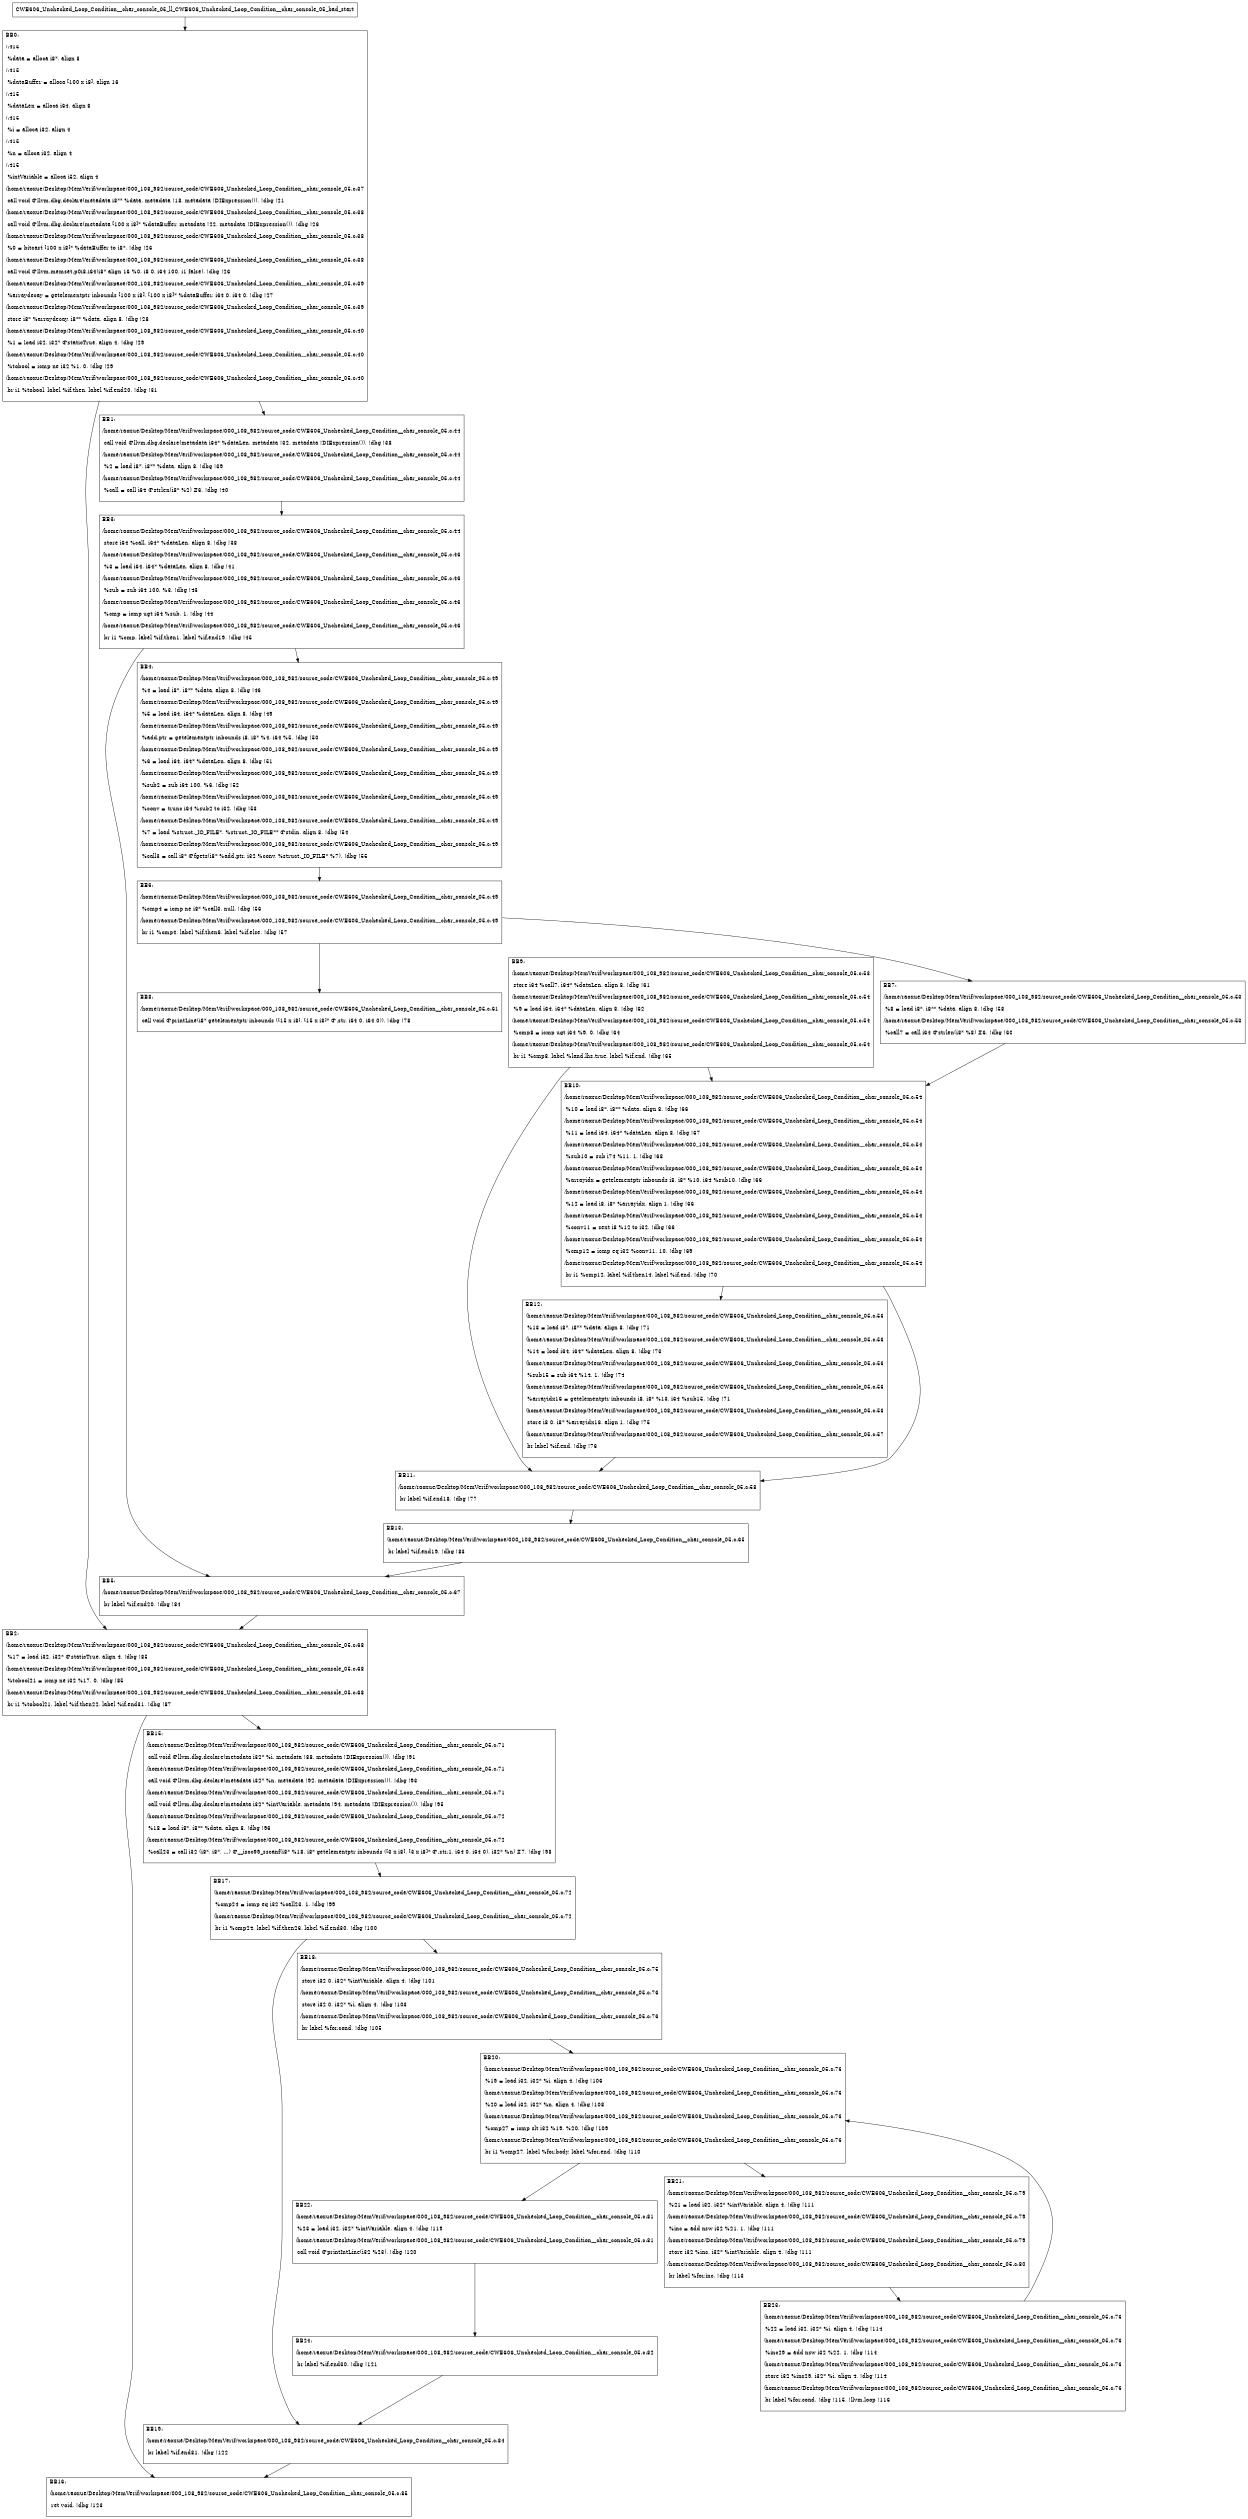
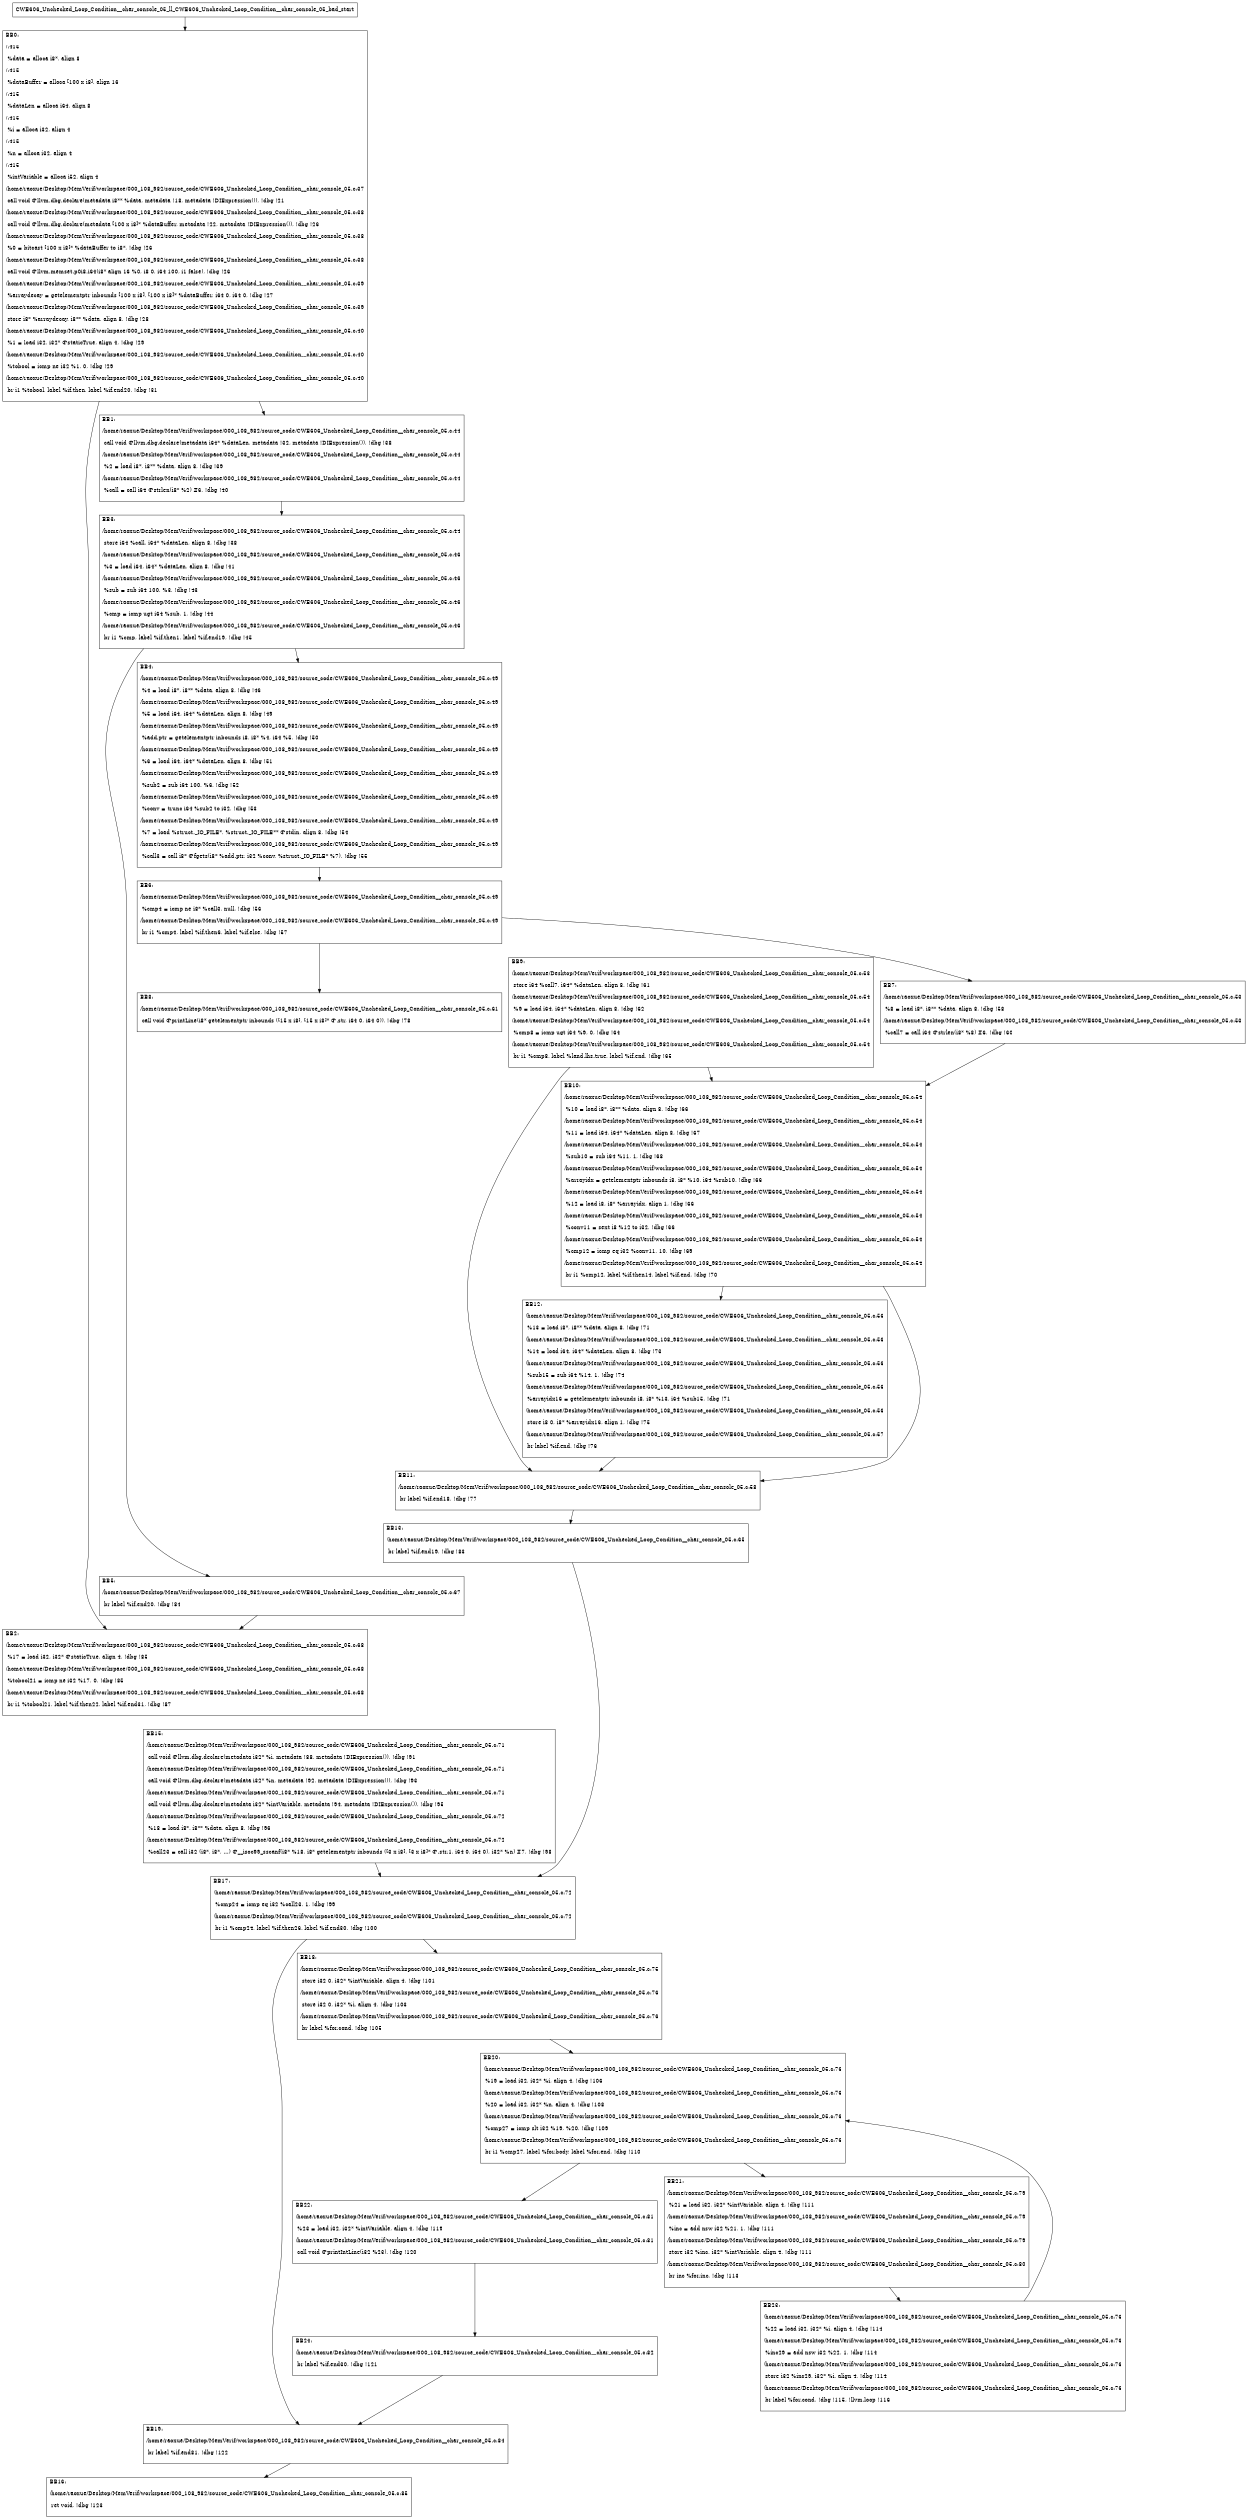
node "BB10:": text "%sub10 = sub i74 %11, 1, !dbg !68" -> "%sub10 = sub i64 %11, 1, !dbg !68"
edge "BB13:" -> "BB5:": now "BB13:" -> "BB17:"
edge "BB2:" -> "BB15:": removed
edge "BB2:" -> "BB16:": removed
node "BB21:": text "br label %for.inc, !dbg !113" -> "br inc %for.inc, !dbg !113"
